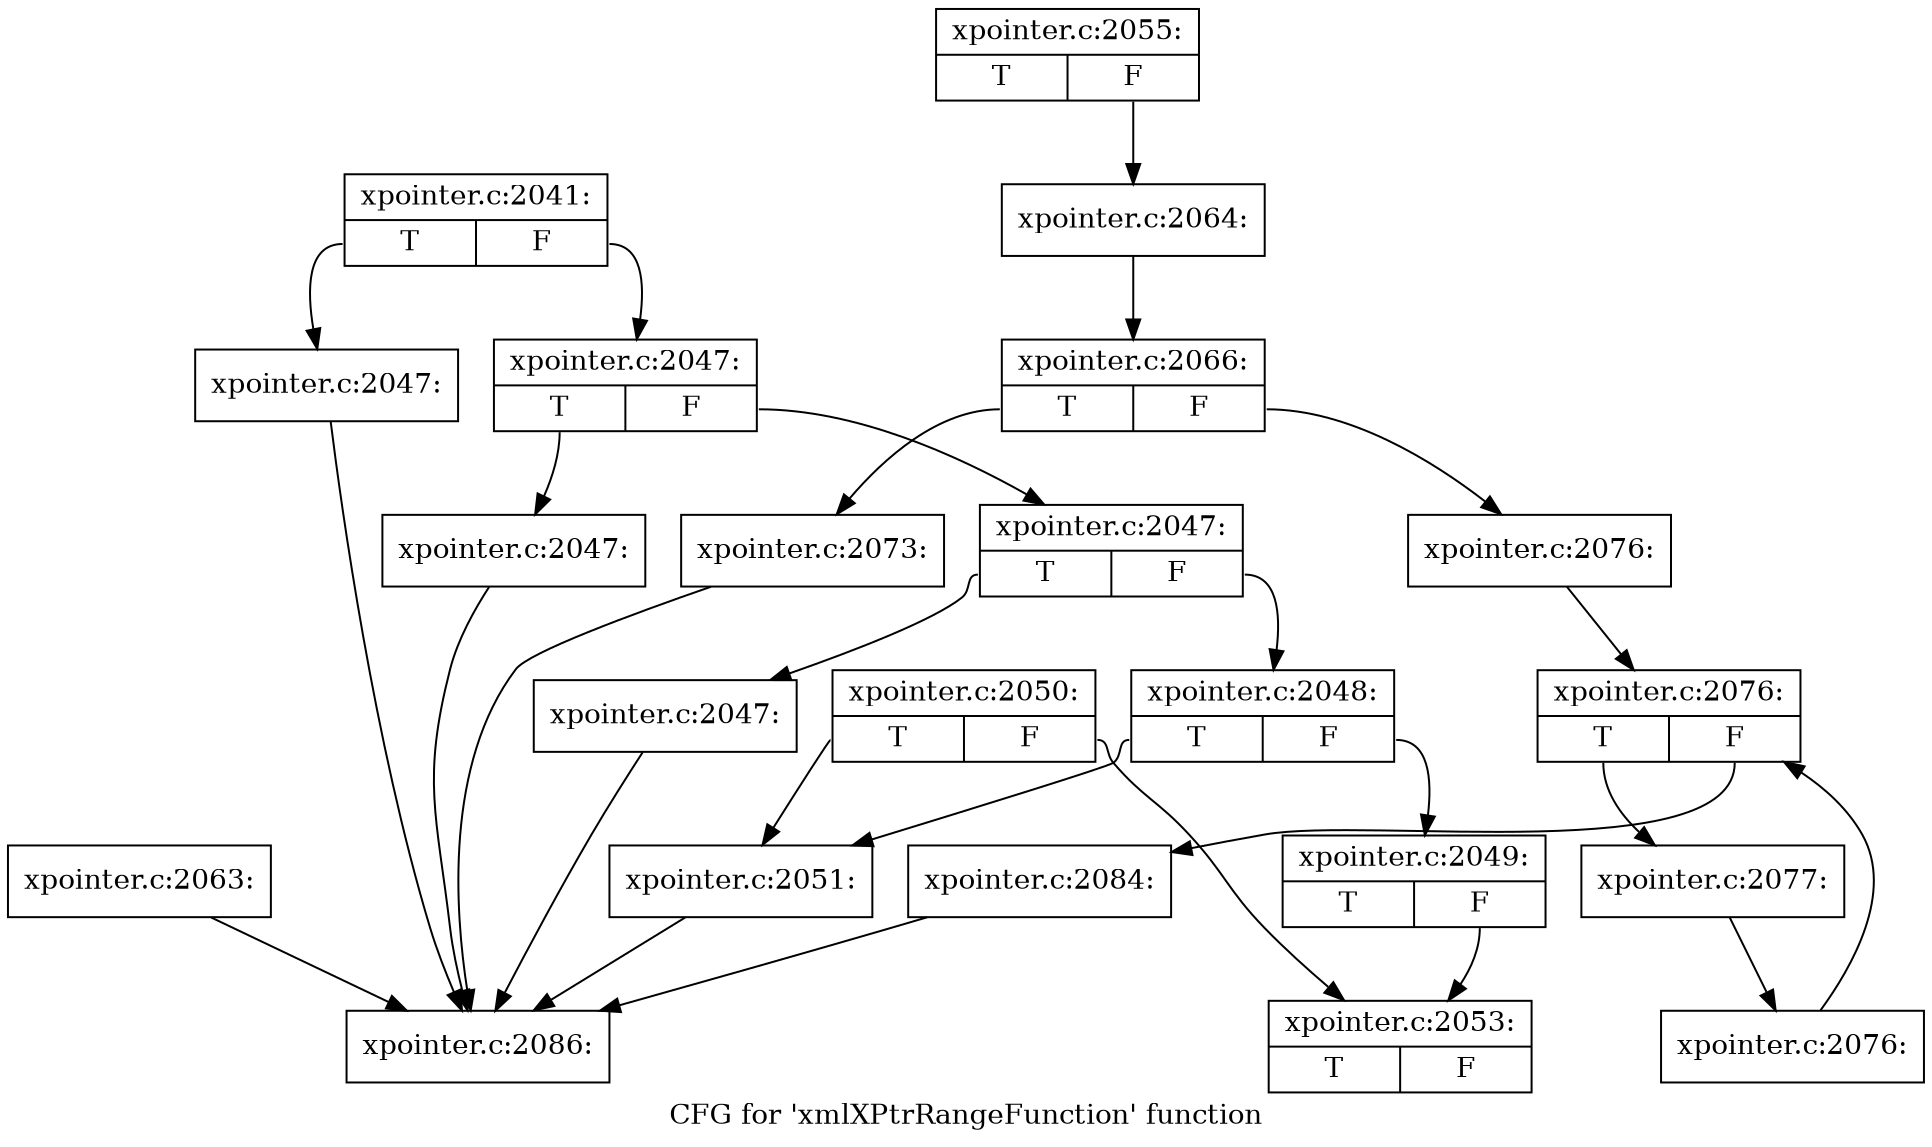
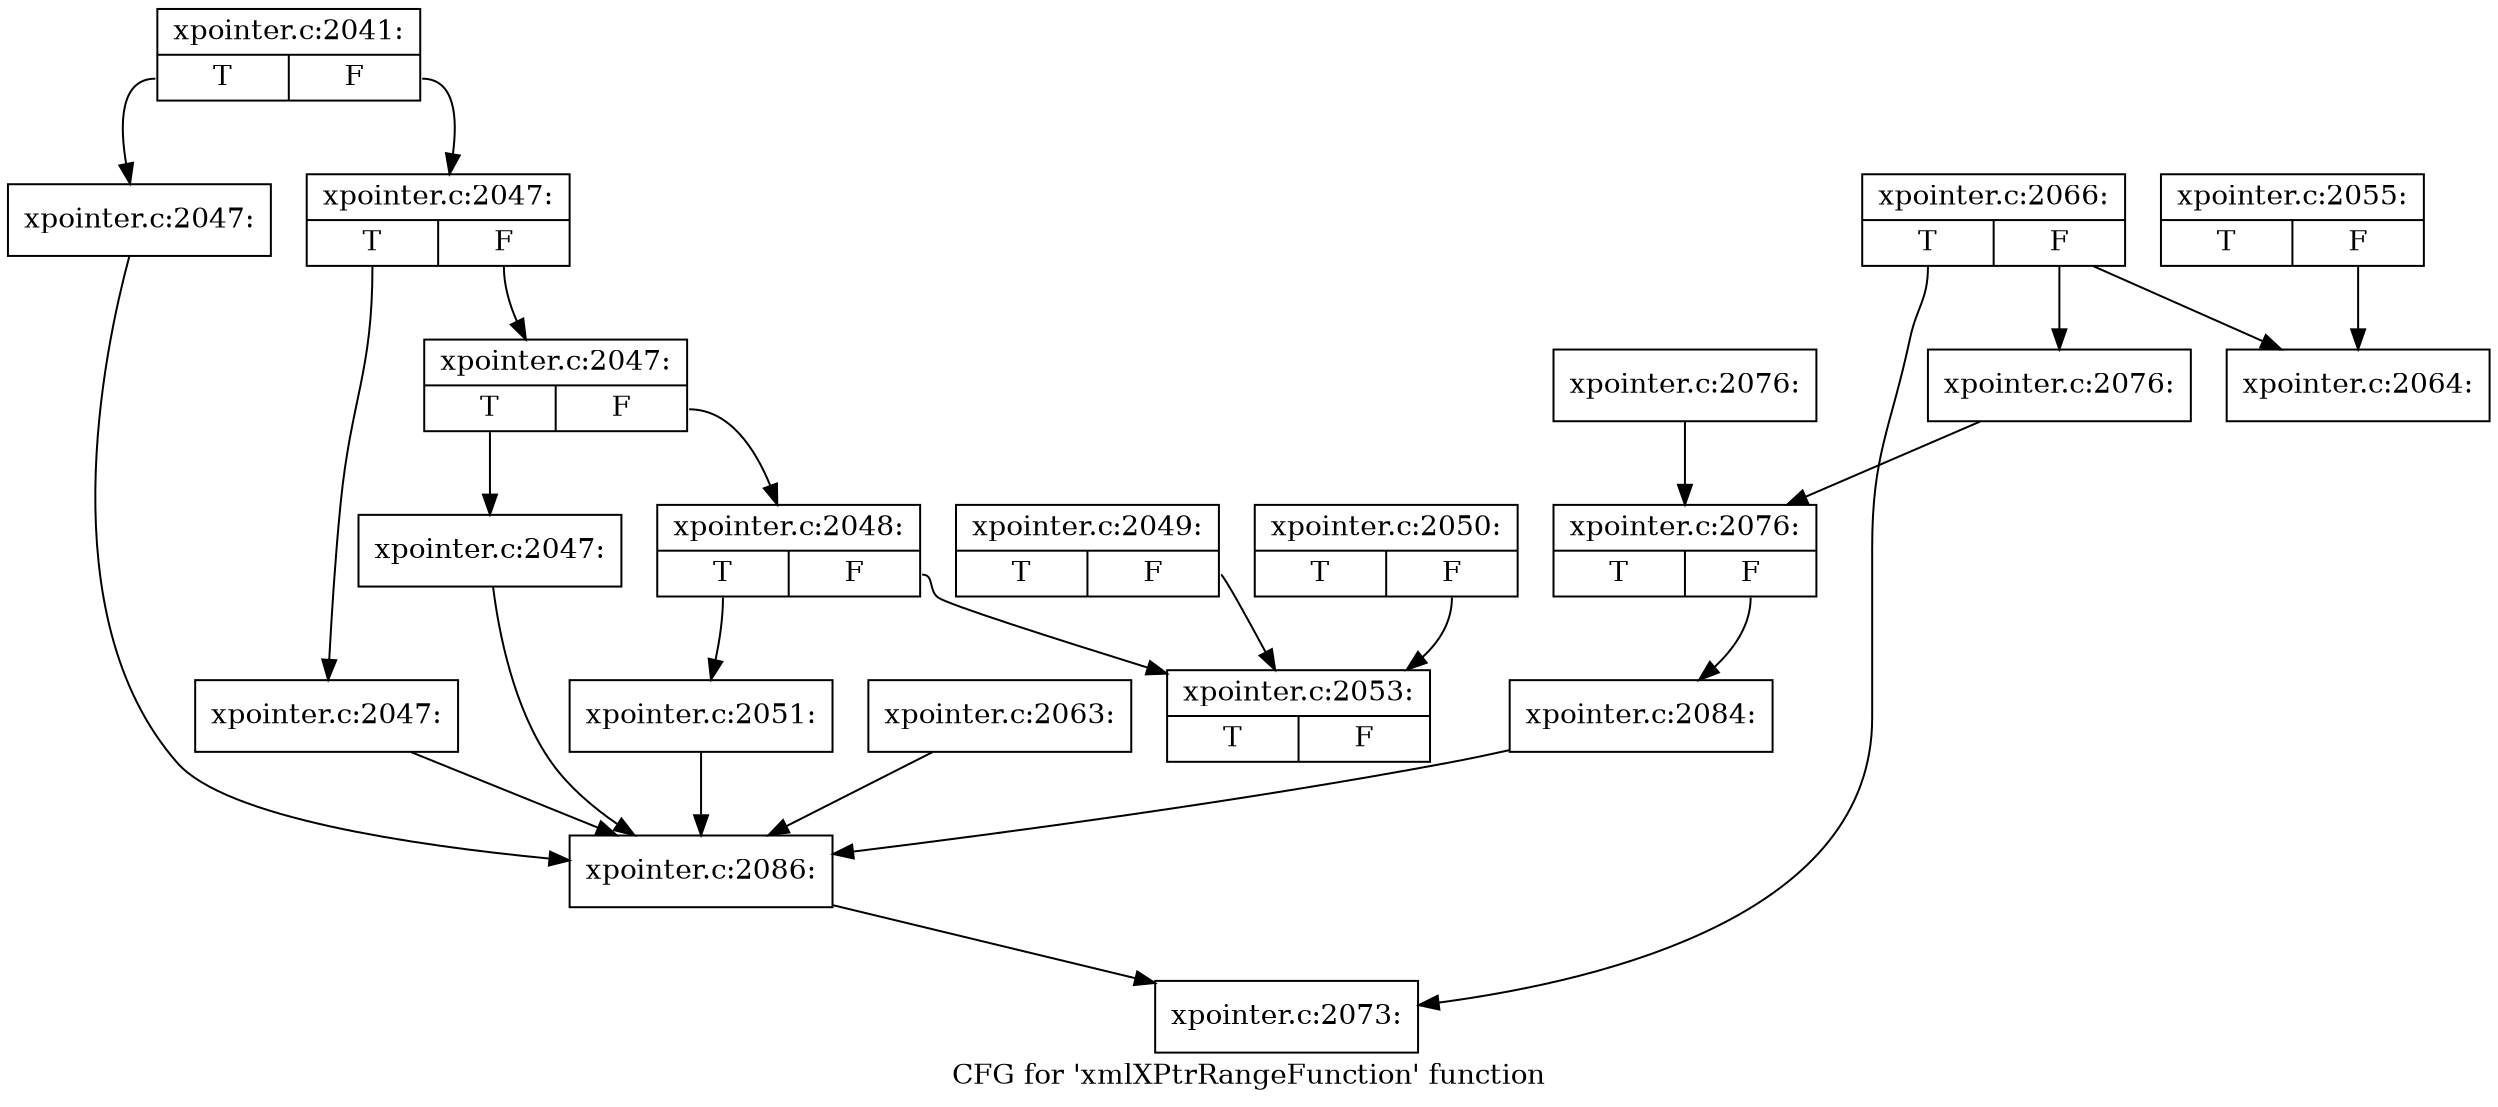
edge "xpointer.c:2064:" -> "xpointer.c:2066:": reversed
edge "xpointer.c:2073:" -> "xpointer.c:2086:": reversed
edge "xpointer.c:2048:" -> "xpointer.c:2049:": now "xpointer.c:2048:" -> "xpointer.c:2053:"
edge "xpointer.c:2050:" -> "xpointer.c:2051:": removed
node "xpointer.c:2077:": removed
